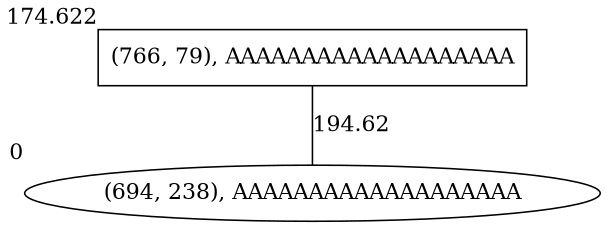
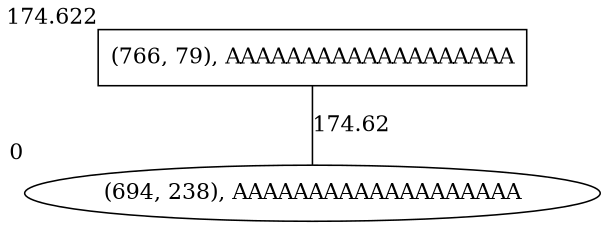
edge "(766, 79), AAAAAAAAAAAAAAAAAAA 174.622" -- "(694, 238), AAAAAAAAAAAAAAAAAAA 0": label "194.62" -> "174.62"
